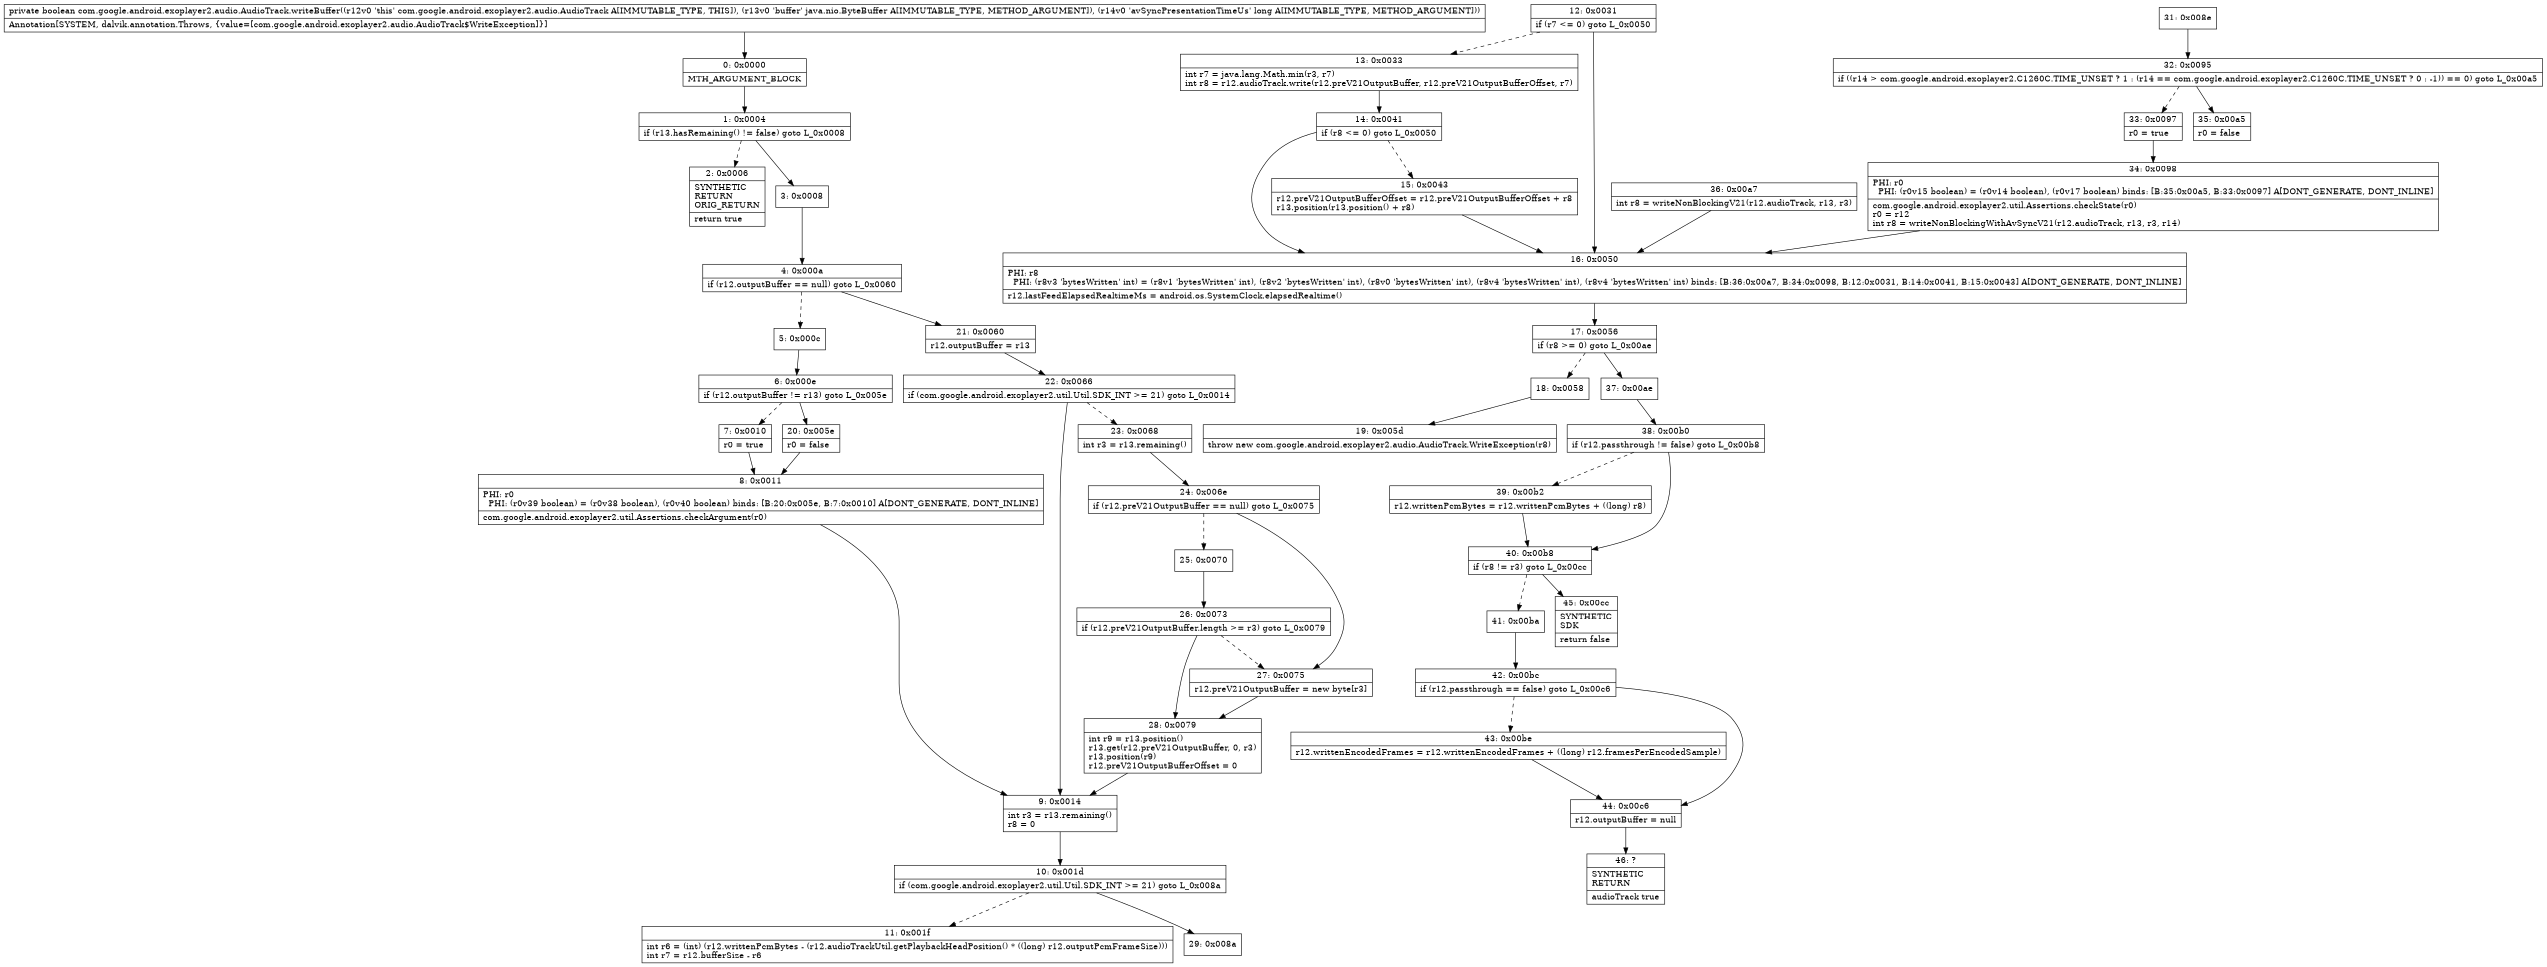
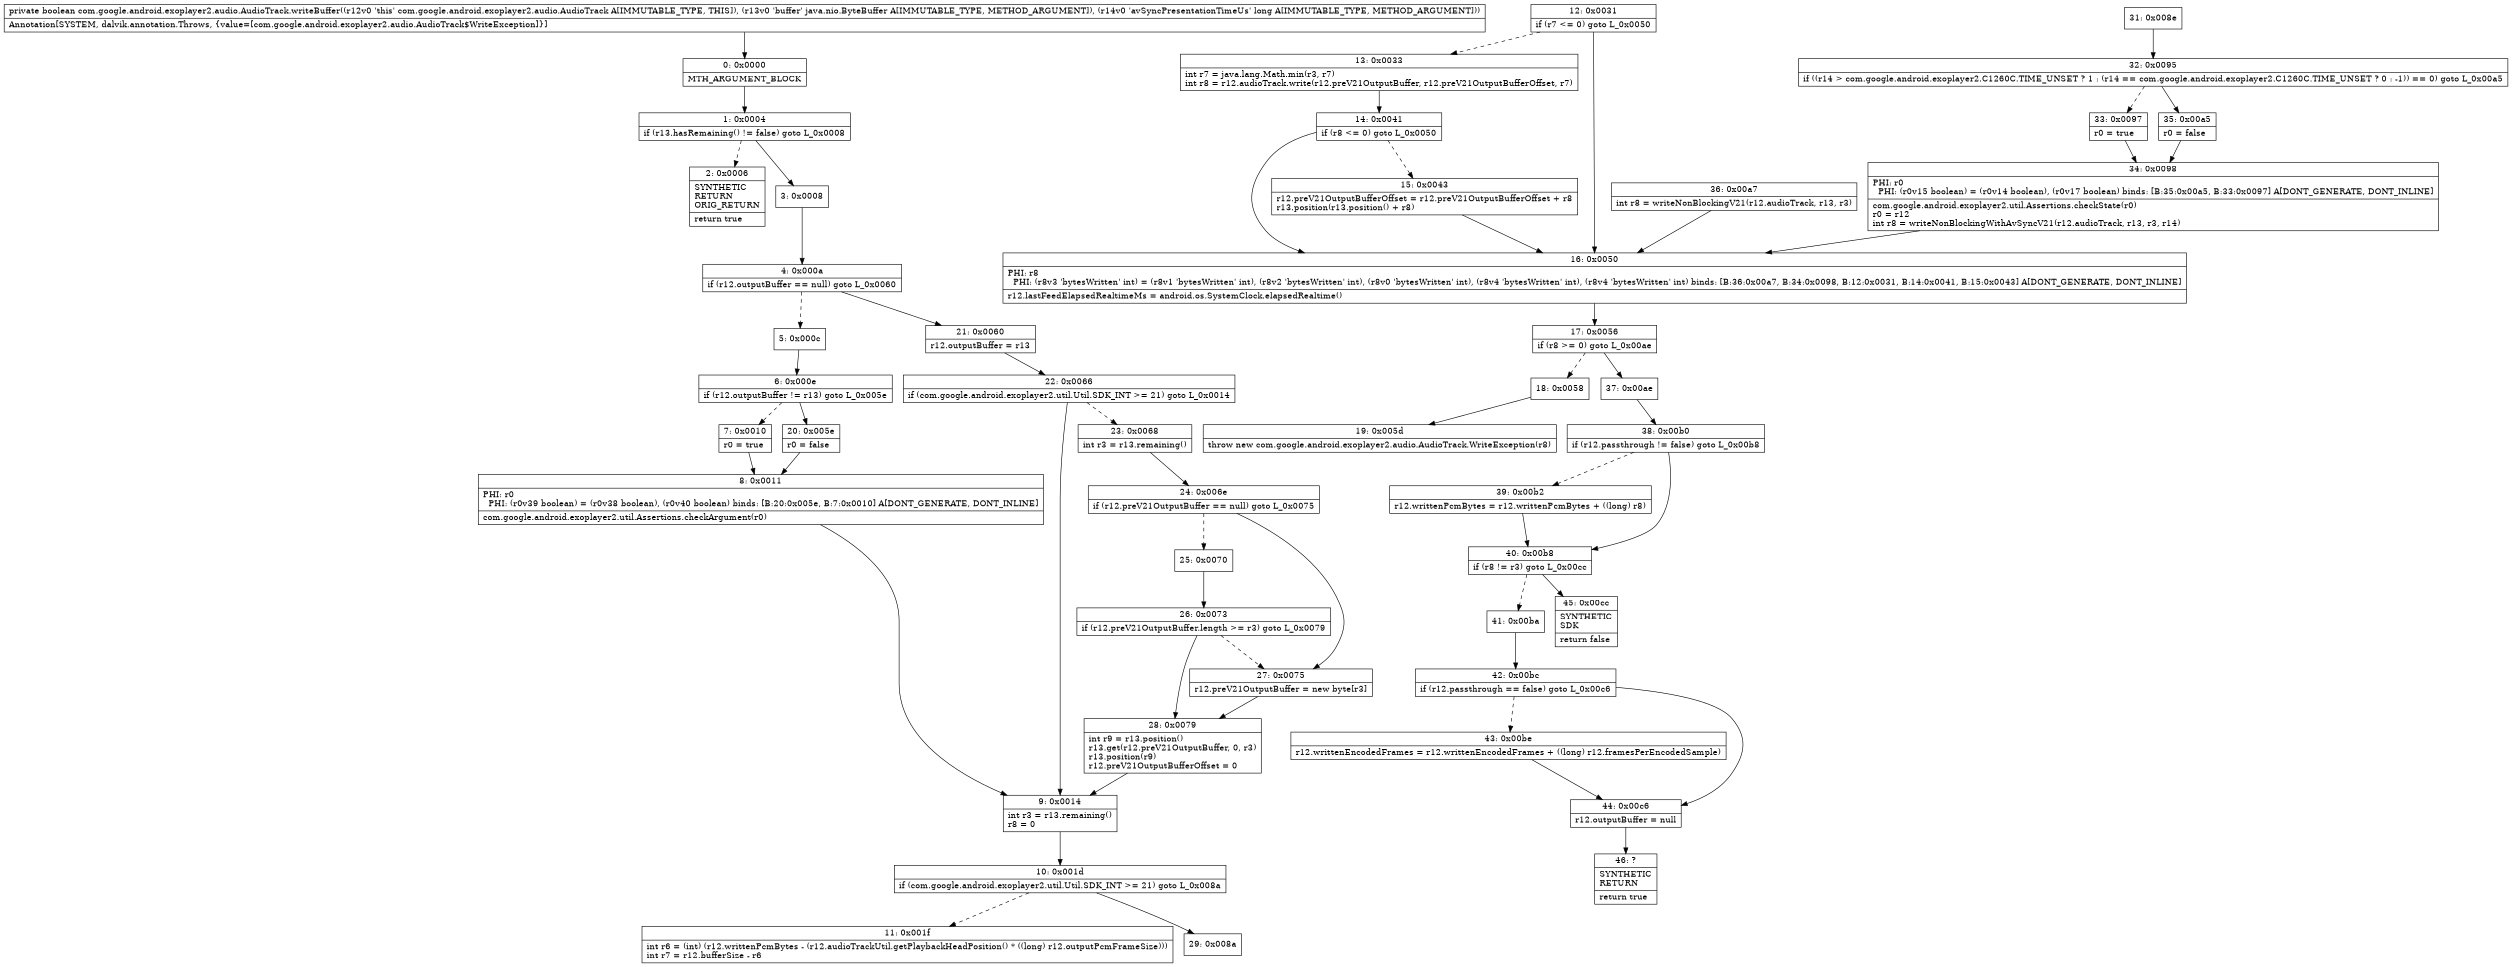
edge "35: 0x00a5" -> "34: 0x0098": added
node "46: ?": text "audioTrack true" -> "return true"
